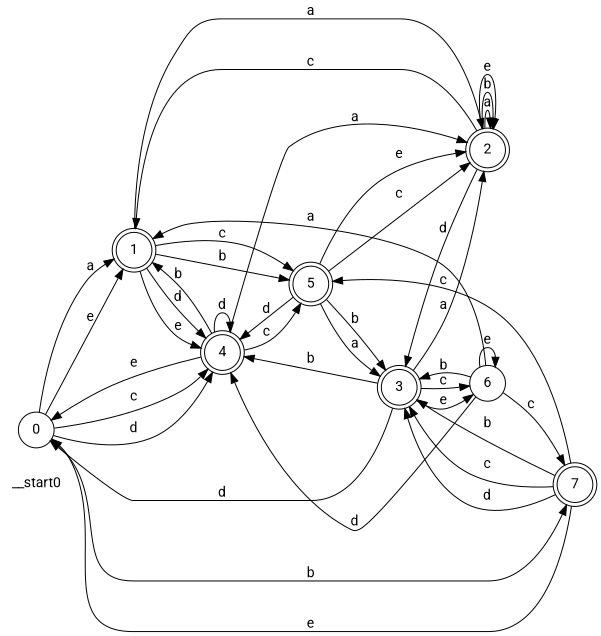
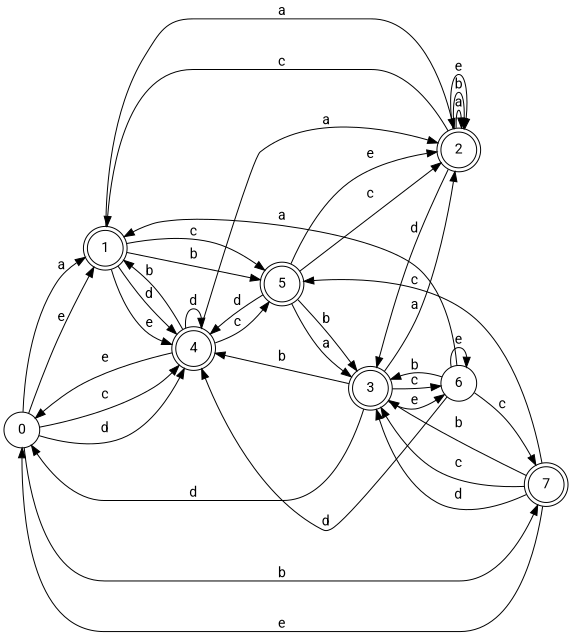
node "__start0": removed
